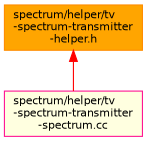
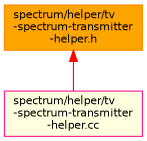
node "spectrum/helper/tv -spectrum-transmitter -spectrum.cc": label "spectrum/helper/tv -spectrum-transmitter -spectrum.cc" -> "spectrum/helper/tv -spectrum-transmitter -helper.cc"
